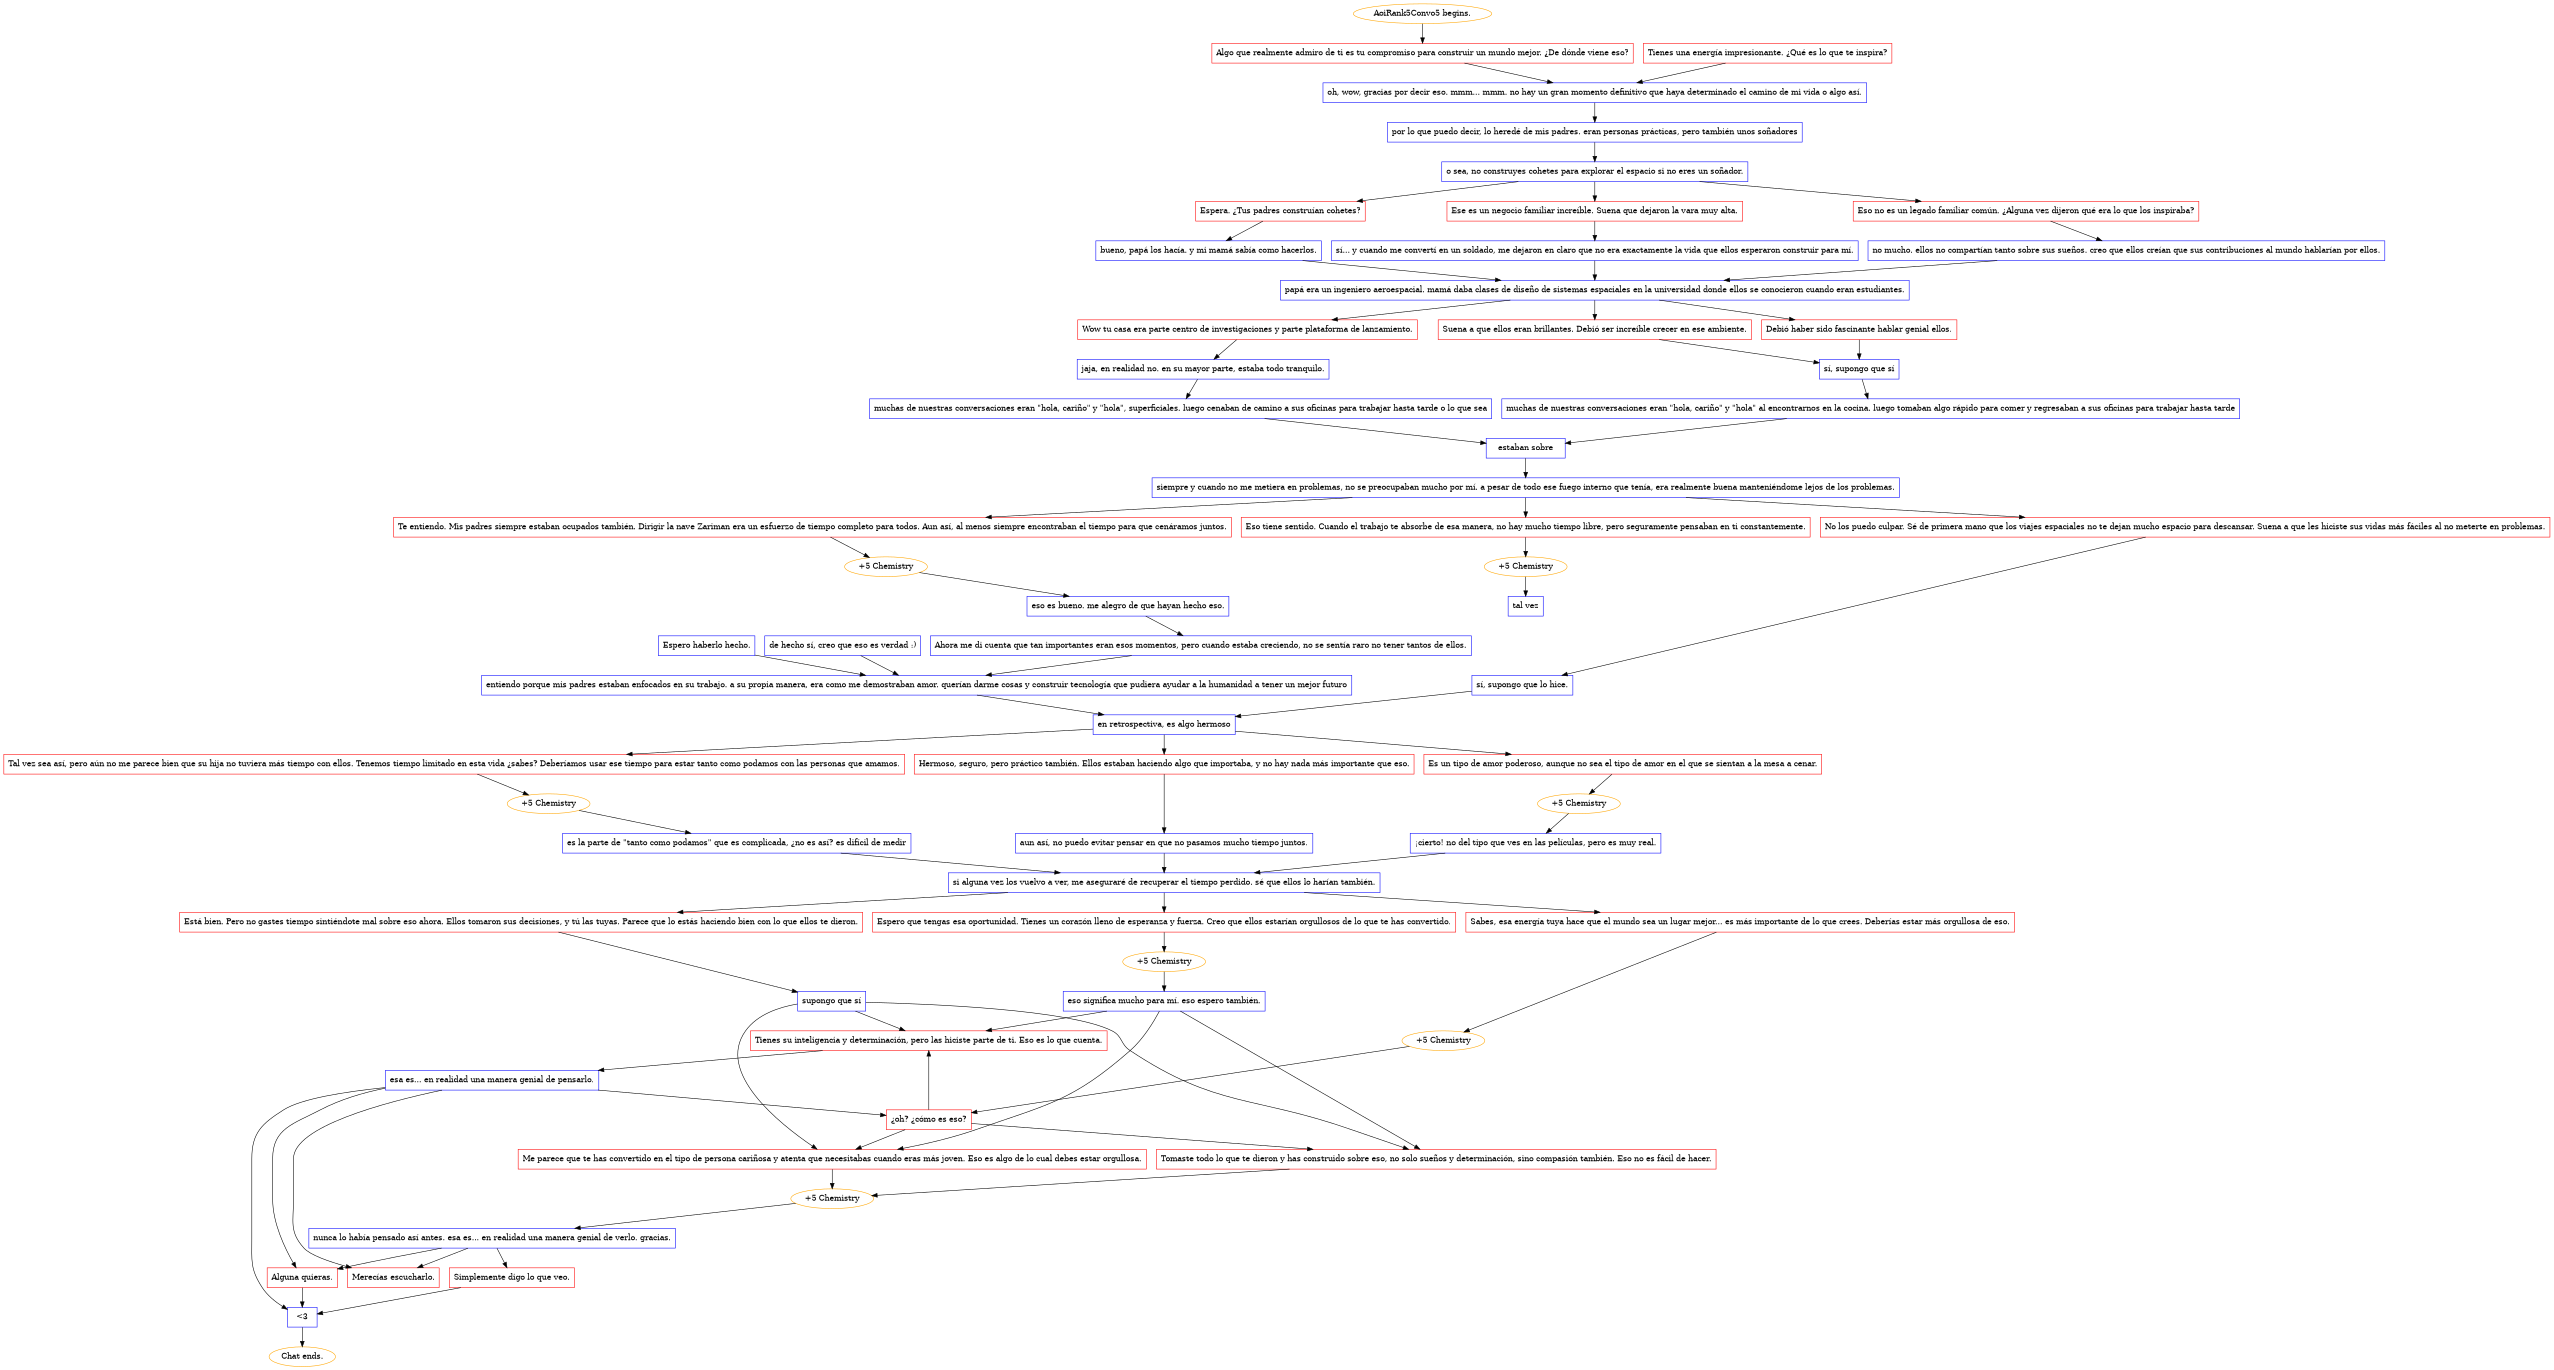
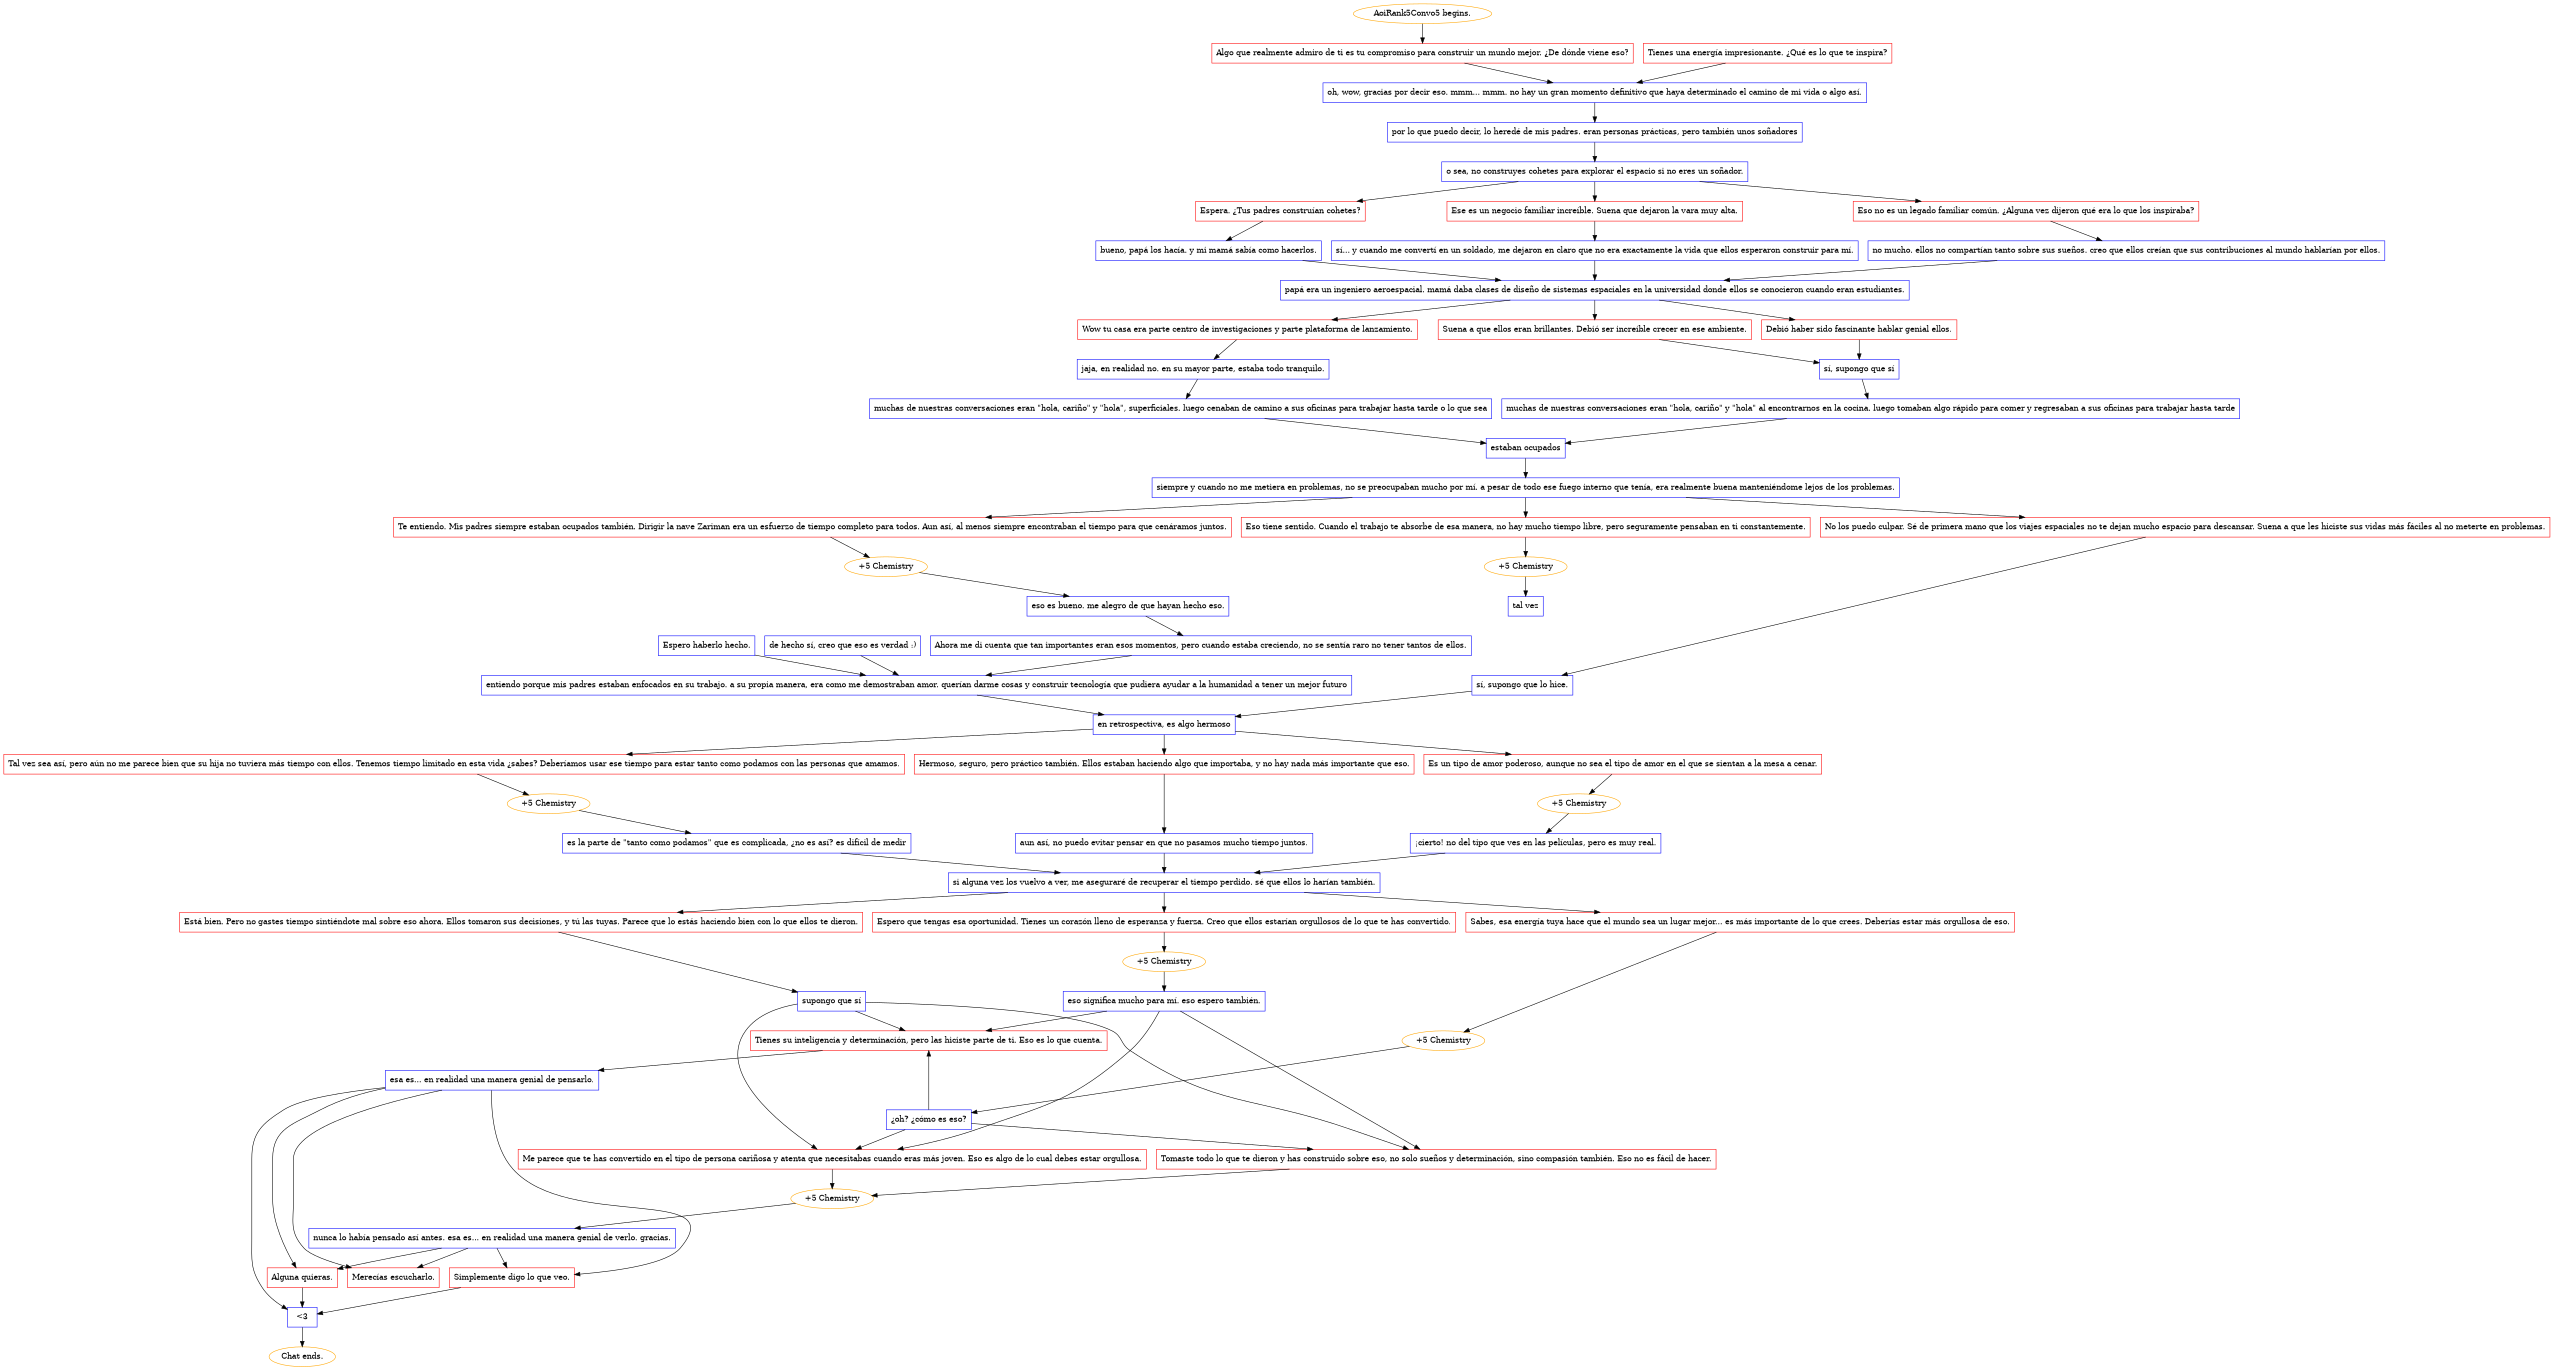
node "estaban sobre": label "estaban sobre" -> "estaban ocupados"
edge "esa es... en realidad una manera genial de pensarlo." -> "¿oh? ¿cómo es eso?": now "esa es... en realidad una manera genial de pensarlo." -> "Simplemente digo lo que veo."
node "¿oh? ¿cómo es eso?": color red -> blue
